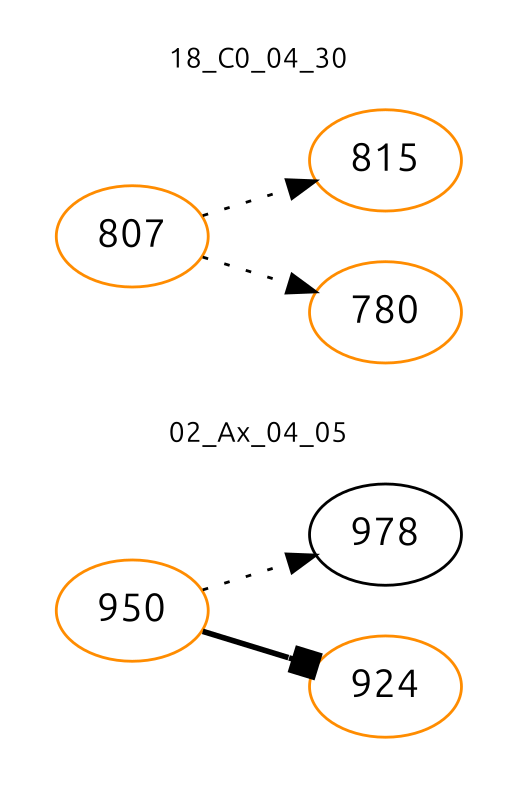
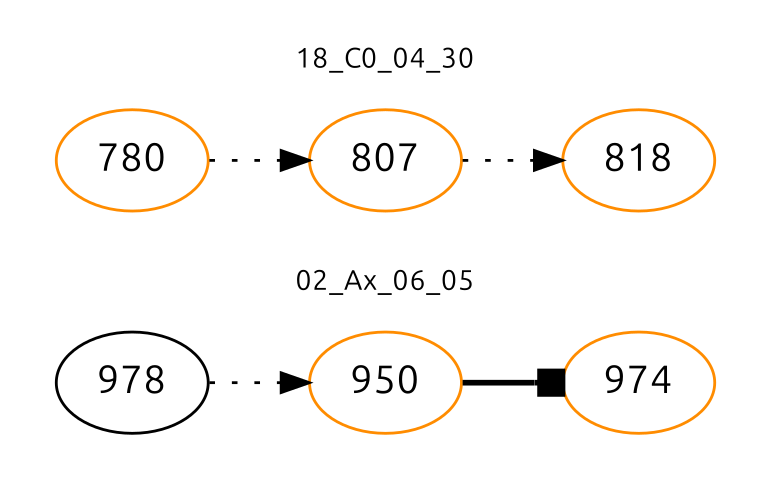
node "815": label "815" -> "818"
edge "807" -> "780": reversed
cluster "02_Ax_04_05": label "02_Ax_04_05" -> "02_Ax_06_05"
edge "950" -> "978": reversed
node "924": label "924" -> "974"
